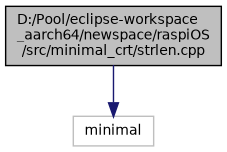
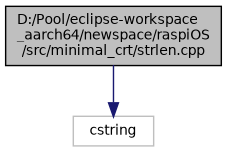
node "minimal": label "minimal" -> "cstring"
